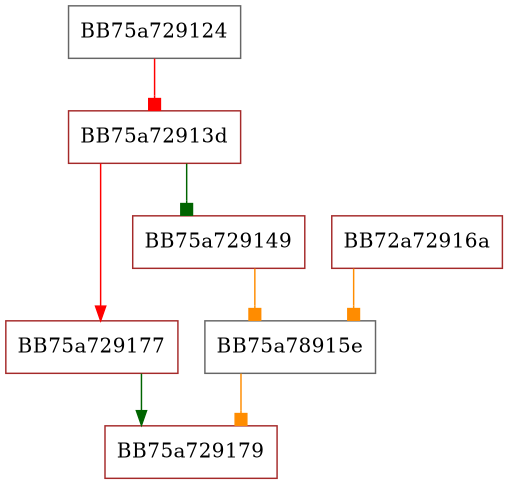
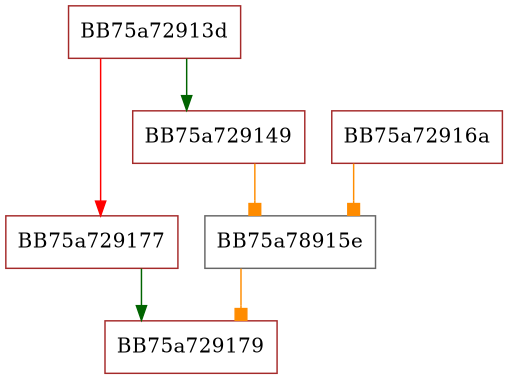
node "BB75a729124": removed
edge "BB75a72913d" -> "BB75a729149": arrowhead box -> normal
node "BB72a72916a": label "BB72a72916a" -> "BB75a72916a"
